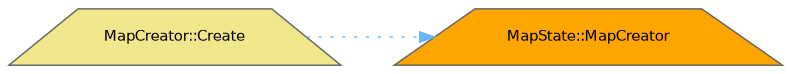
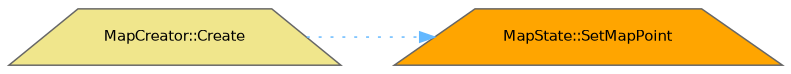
node "MapState::MapCreator": label "MapState::MapCreator" -> "MapState::SetMapPoint"
